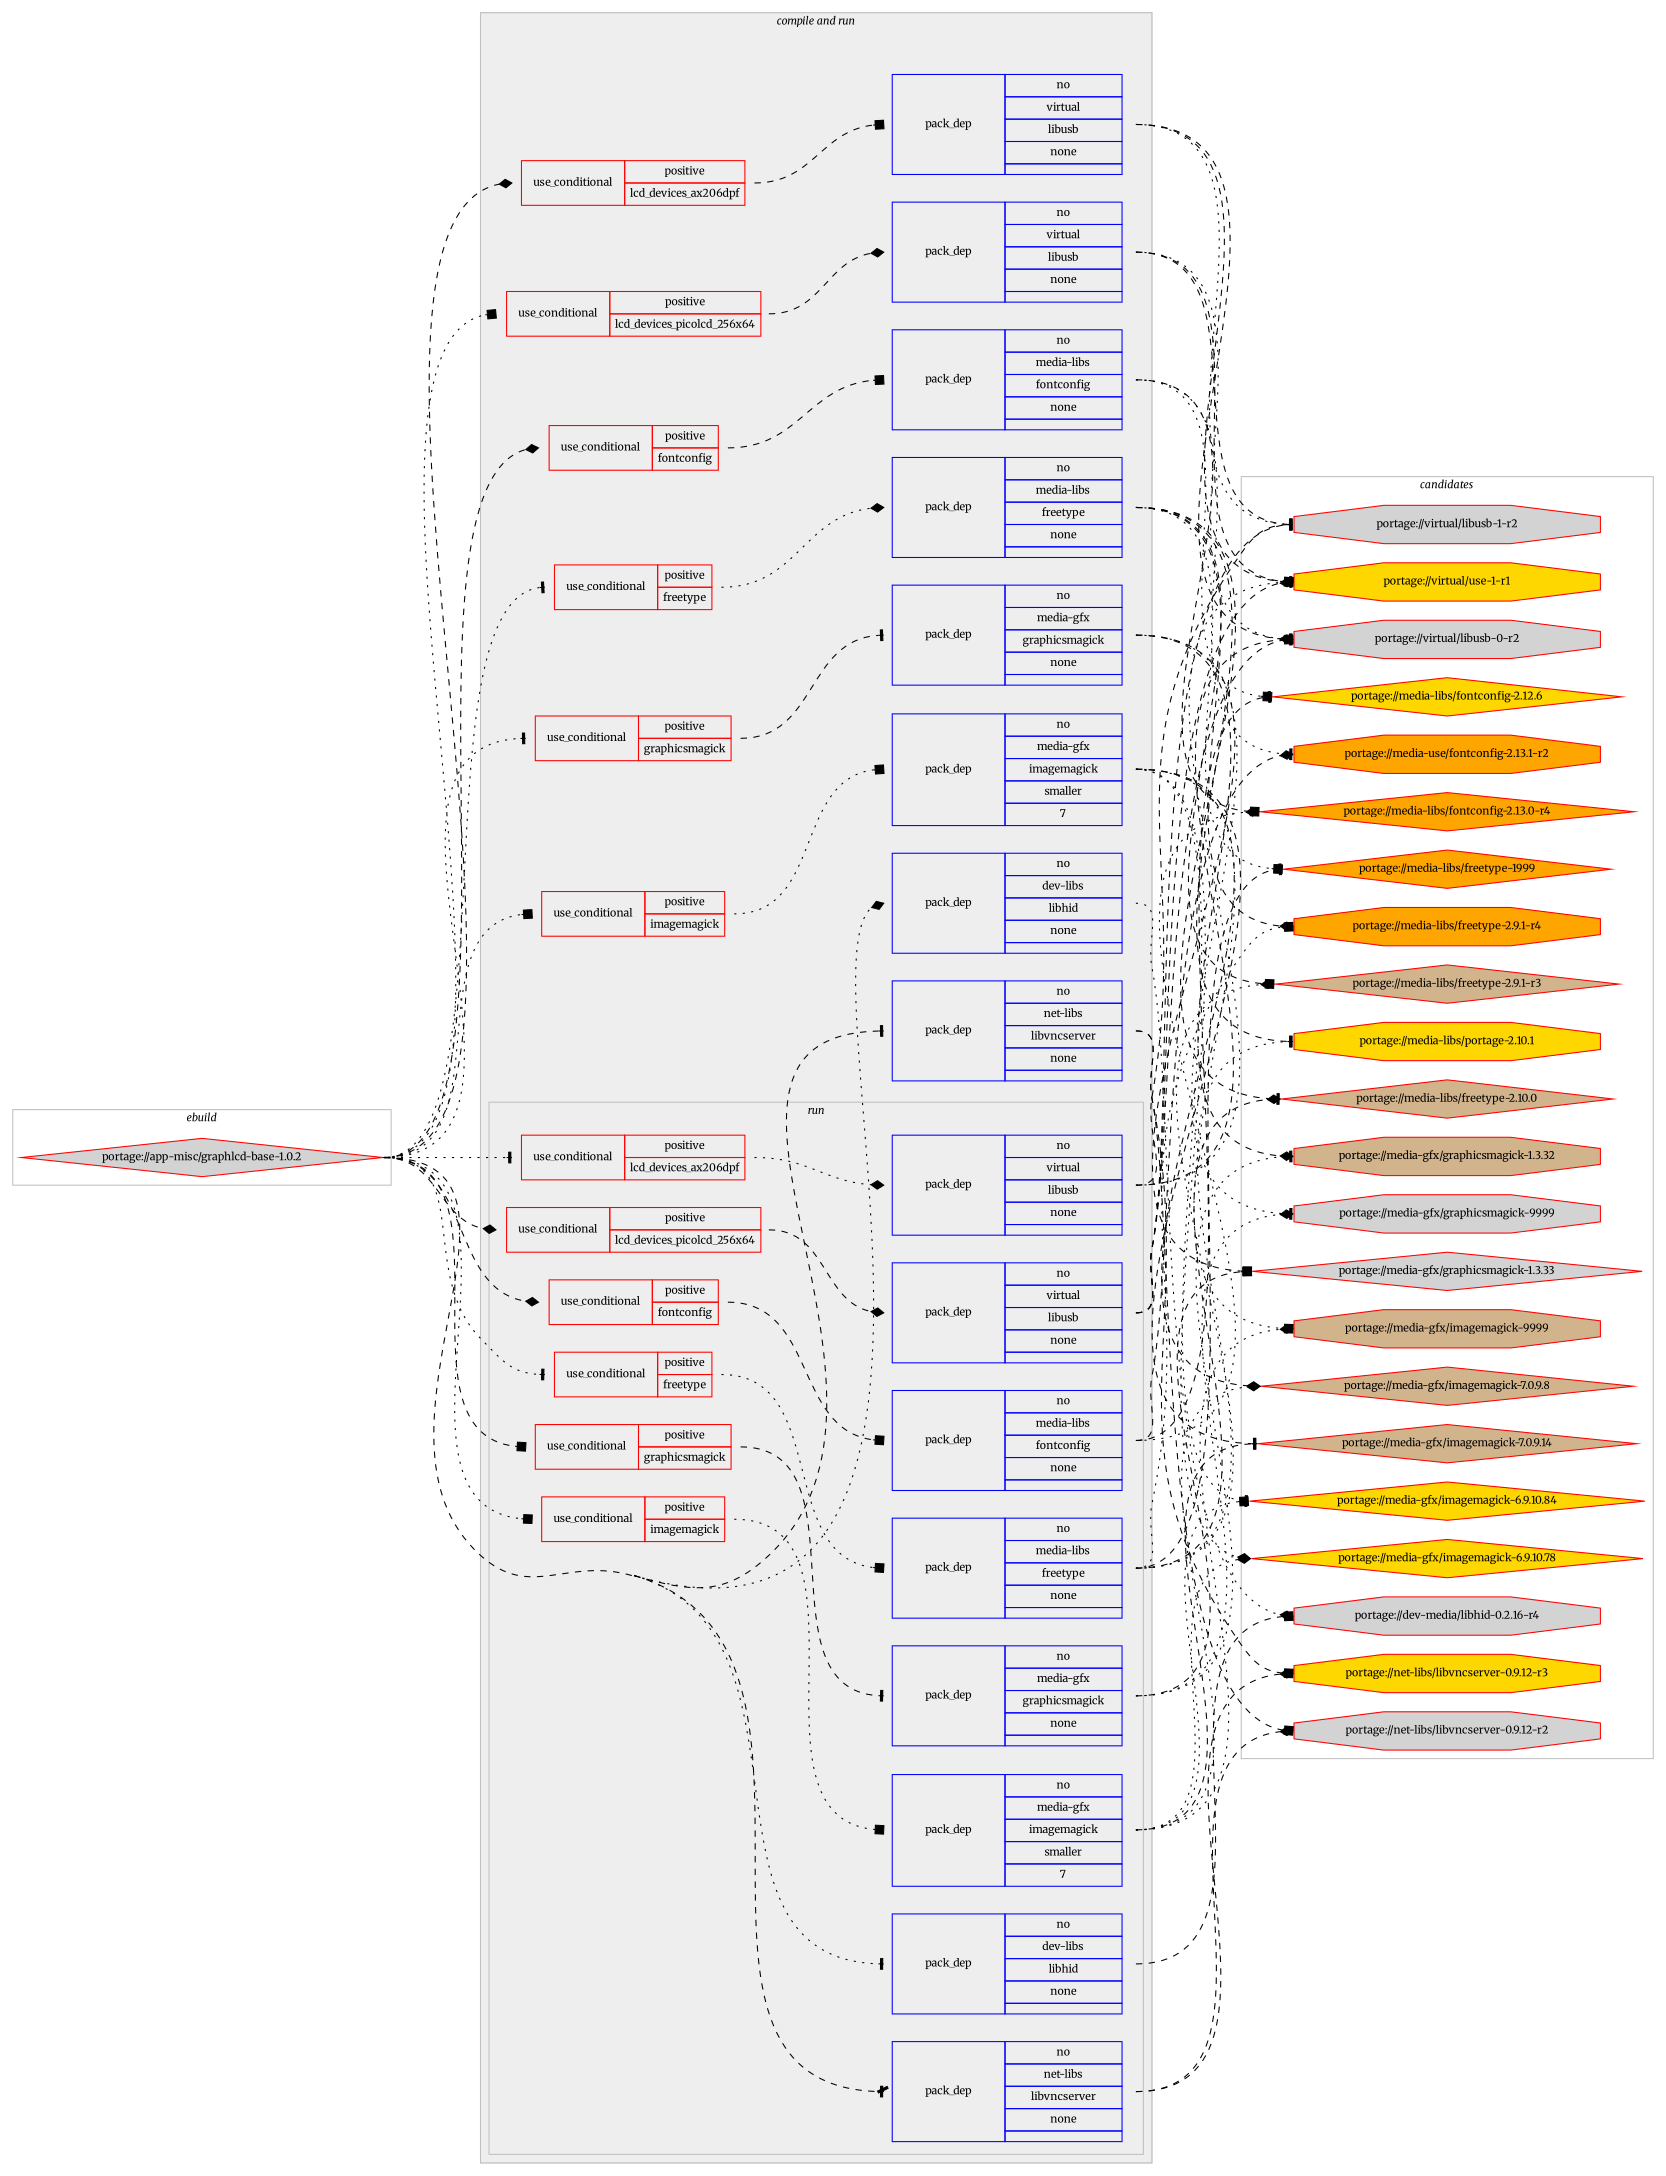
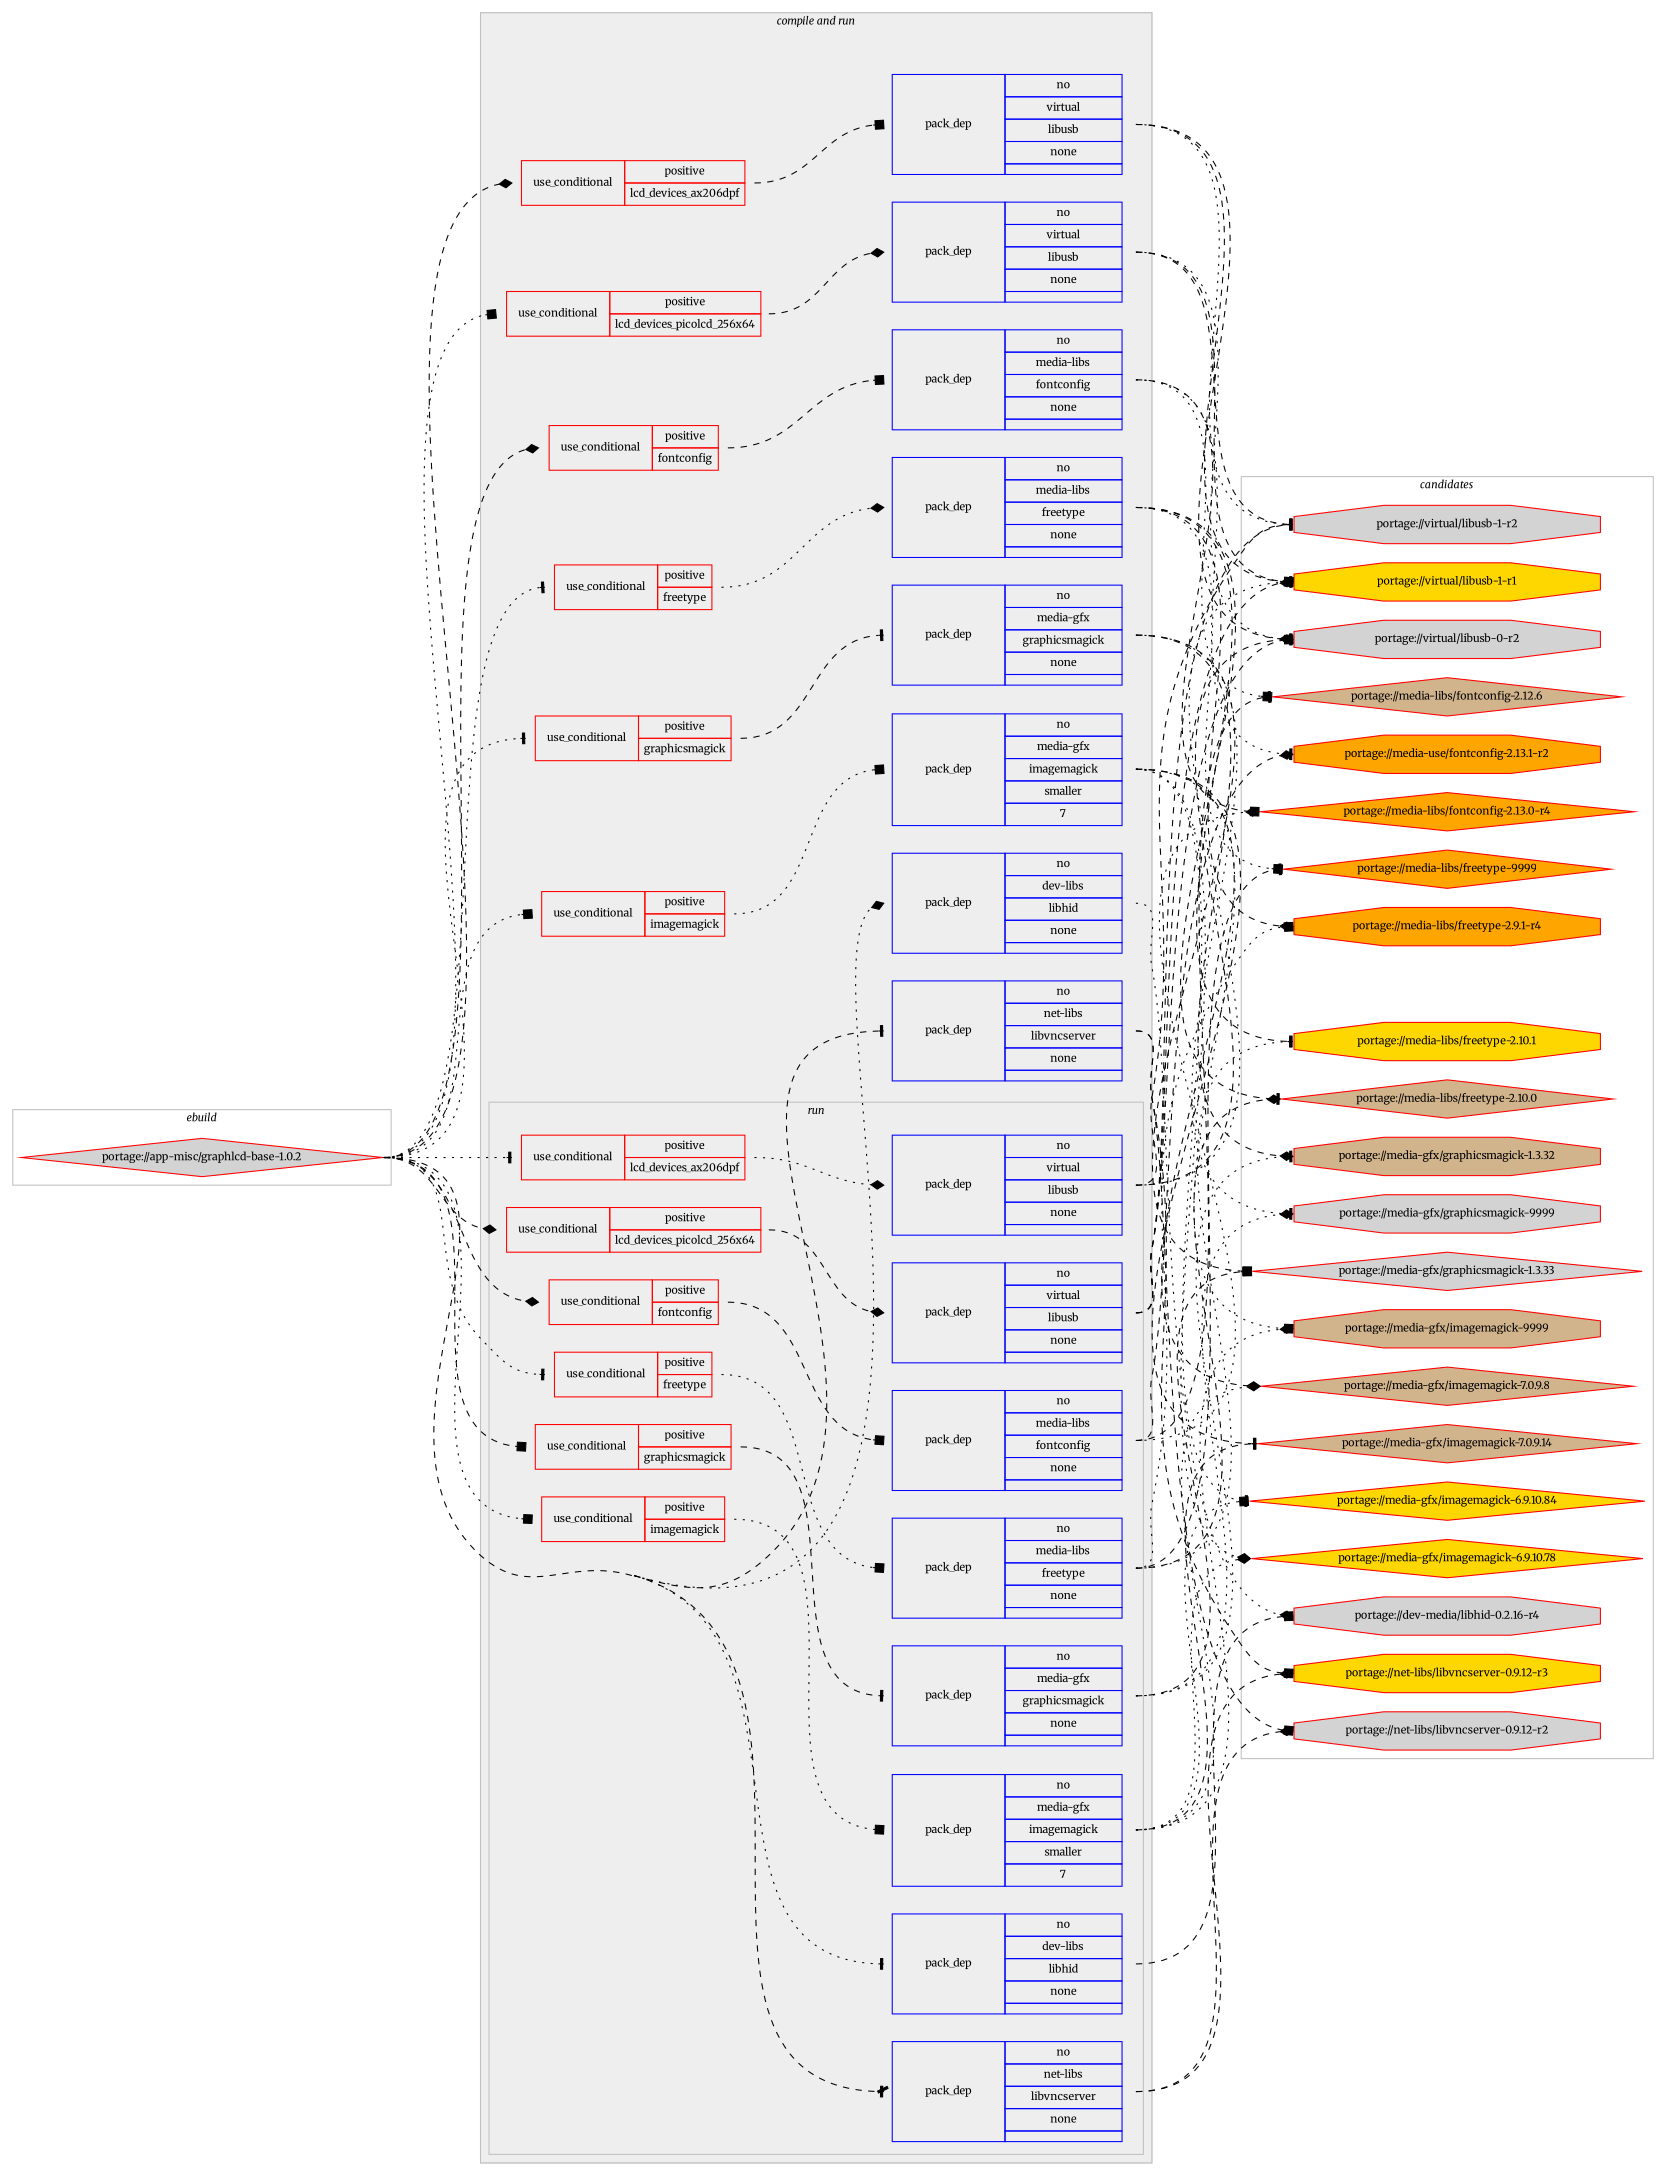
node "portage://virtual/use-1-r1": label "portage://virtual/use-1-r1" -> "portage://virtual/libusb-1-r1"
node "portage://media-libs/fontconfig-2.12.6": fillcolor gold -> tan
node "portage://media-libs/freetype-1999": label "portage://media-libs/freetype-1999" -> "portage://media-libs/freetype-9999"
node "portage://media-libs/freetype-2.9.1-r3": removed
node "portage://media-libs/portage-2.10.1": label "portage://media-libs/portage-2.10.1" -> "portage://media-libs/freetype-2.10.1"
